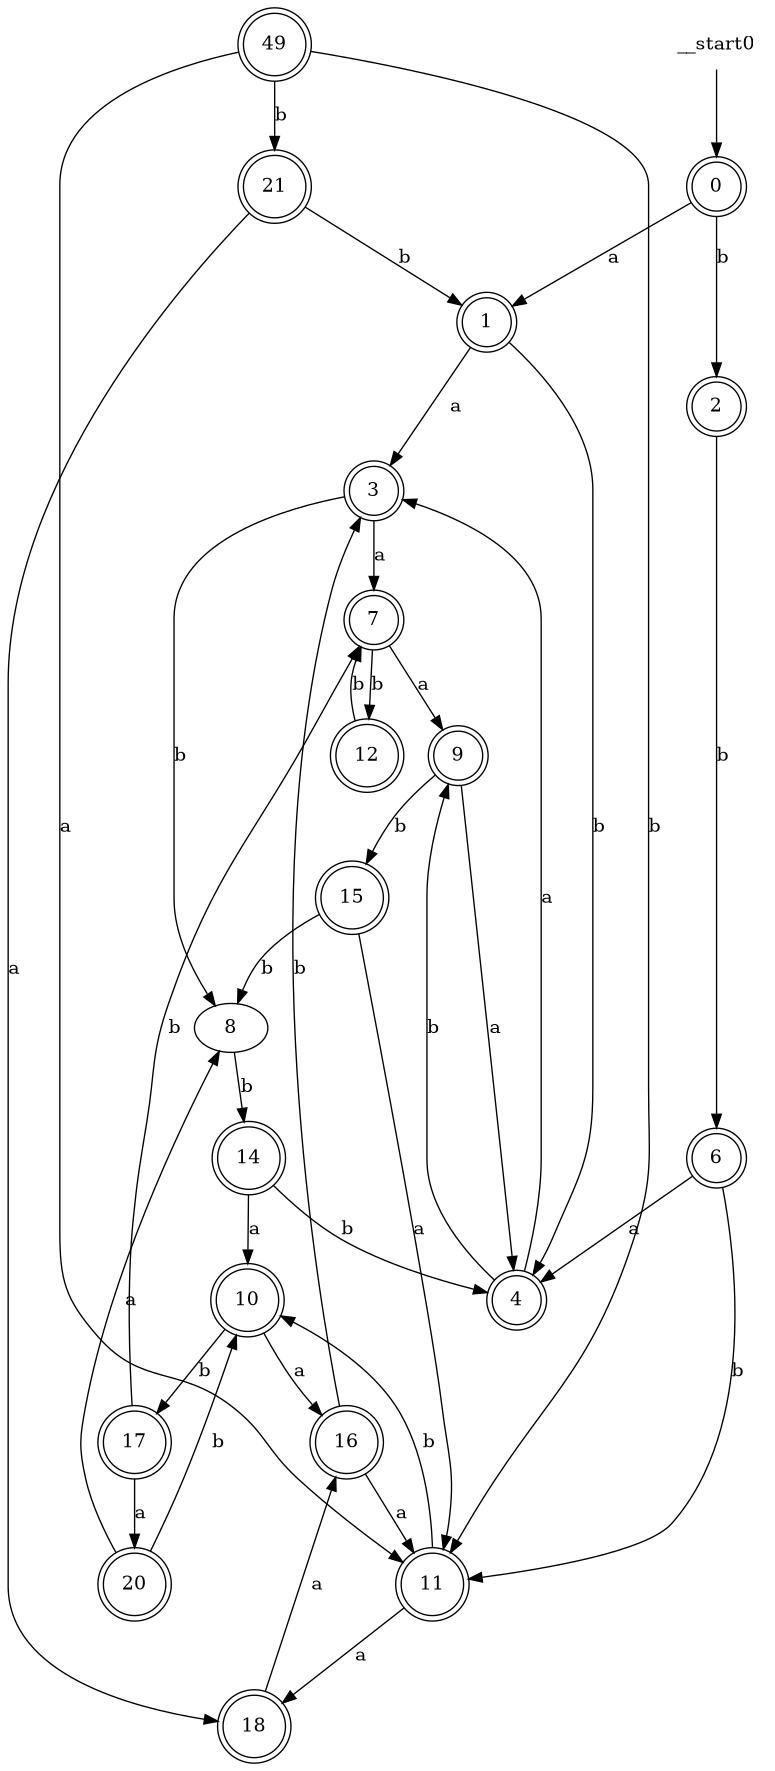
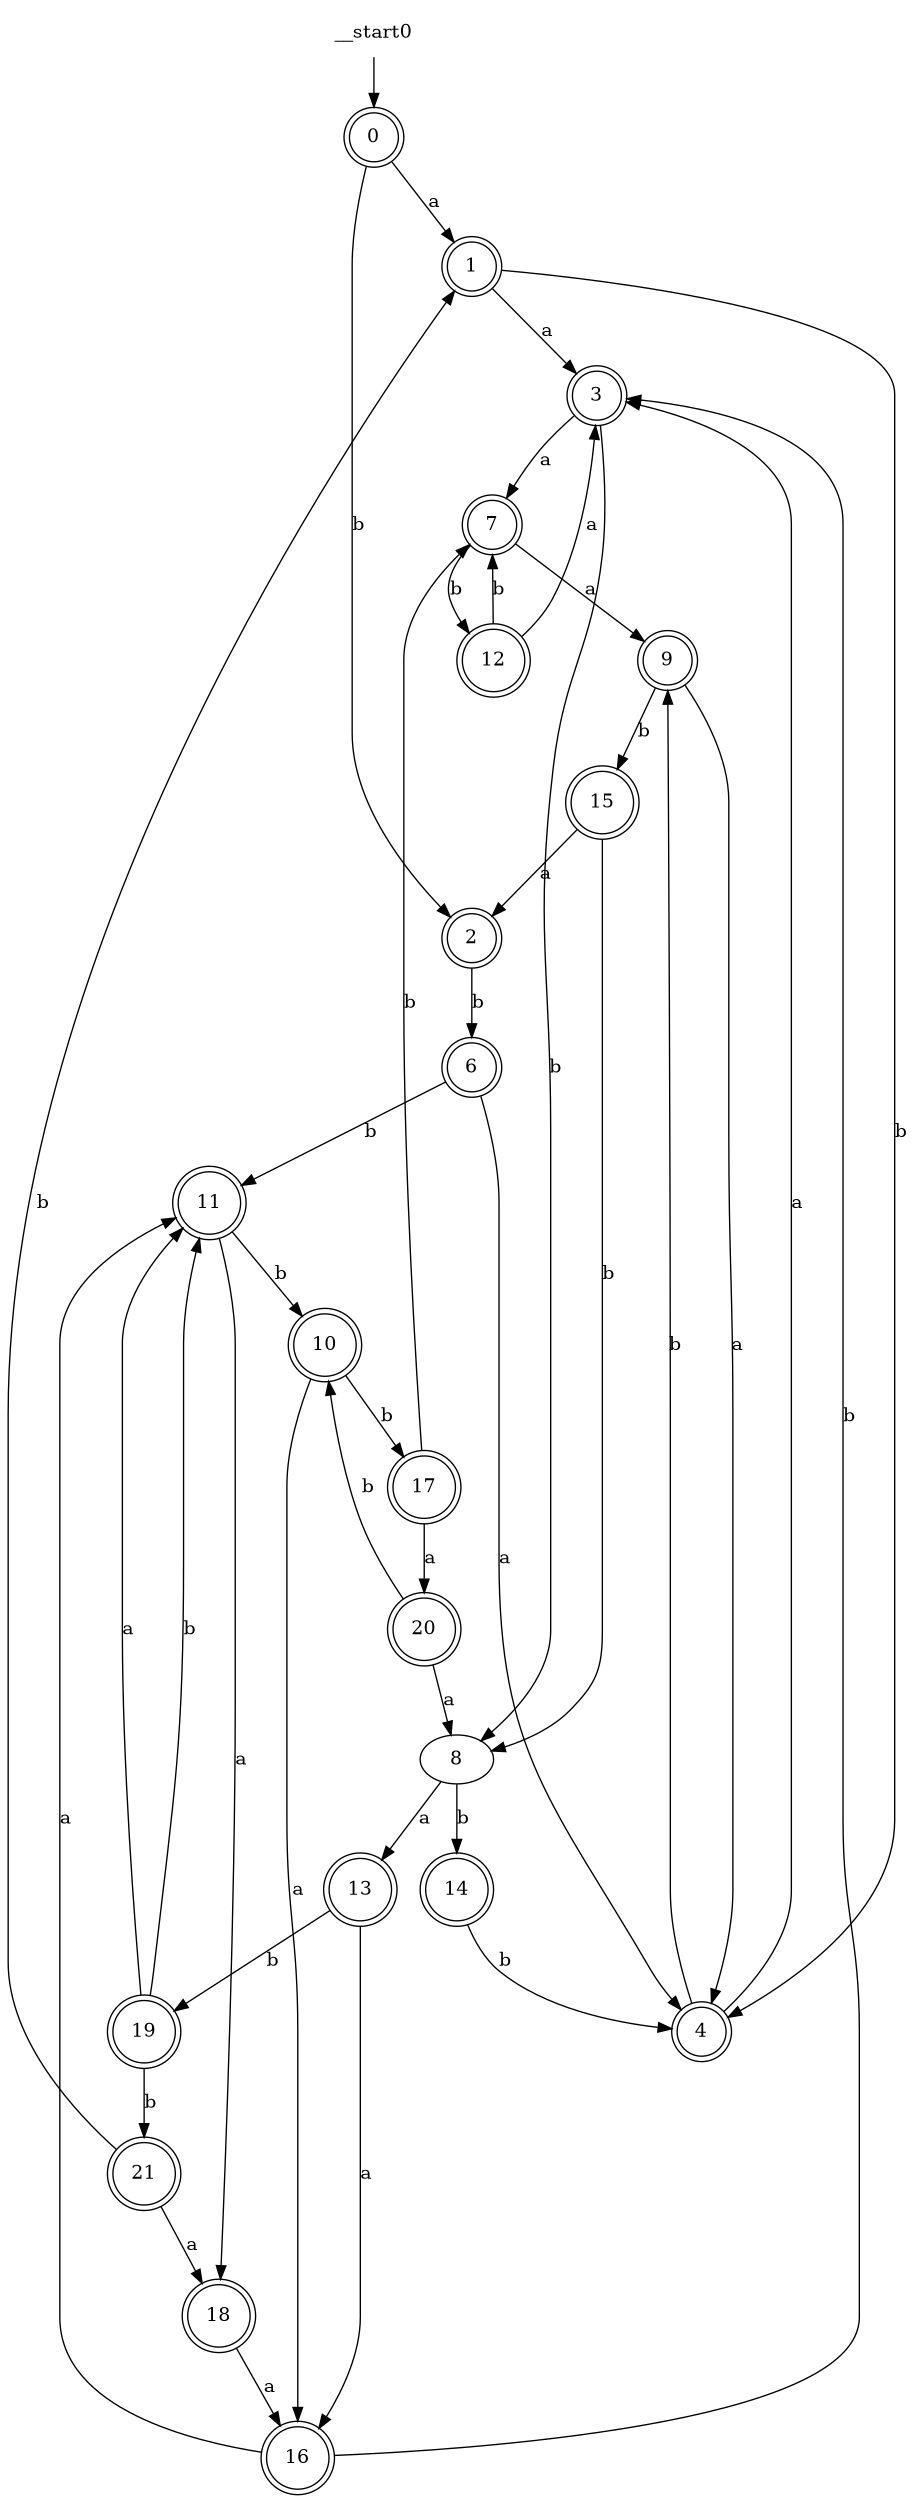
node "49": label "49" -> "19"
edge "12" -> "3": added, label "a"
edge "14" -> "10": removed, label "a"
edge "15" -> "11": now "15" -> "2"
node "13": added
